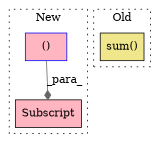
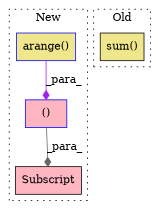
node "arange()": added
